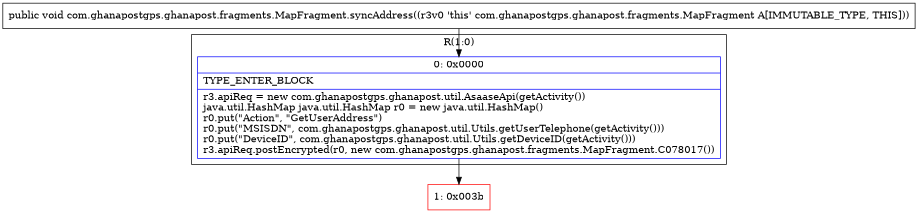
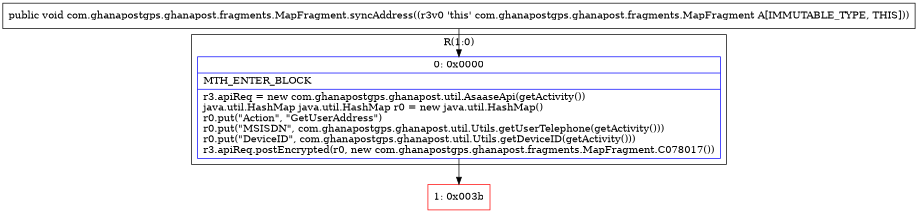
node "0: 0x0000": text "TYPE_ENTER_BLOCK" -> "MTH_ENTER_BLOCK"
